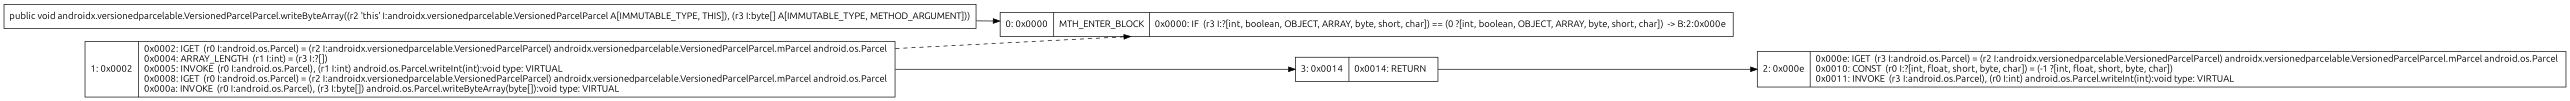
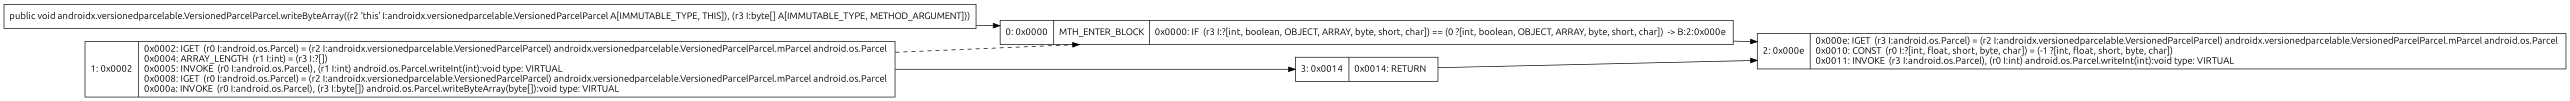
edge "0: 0x0000" -> "2: 0x000e": added
